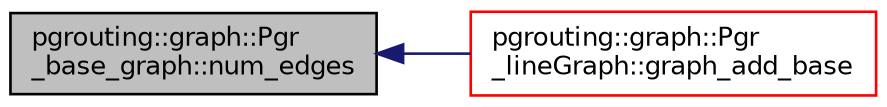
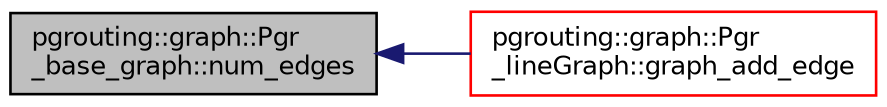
node "pgrouting::graph::Pgr _lineGraph::graph_add_base": label "pgrouting::graph::Pgr _lineGraph::graph_add_base" -> "pgrouting::graph::Pgr _lineGraph::graph_add_edge"
